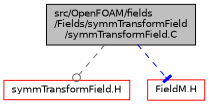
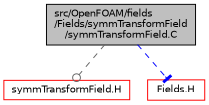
node "FieldM.H": label "FieldM.H" -> "Fields.H"
